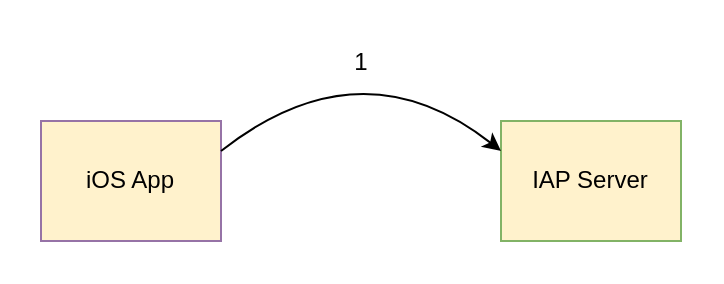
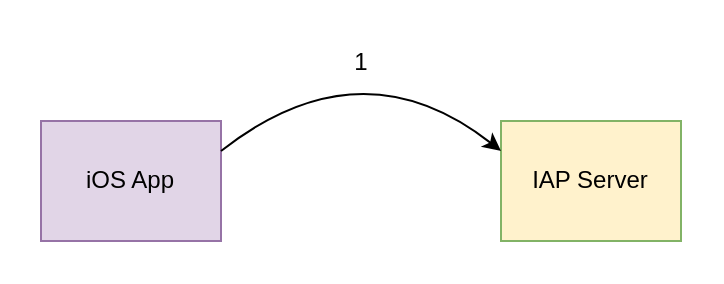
node "iOS App": fillcolor #fff2cc -> #e1d5e7
